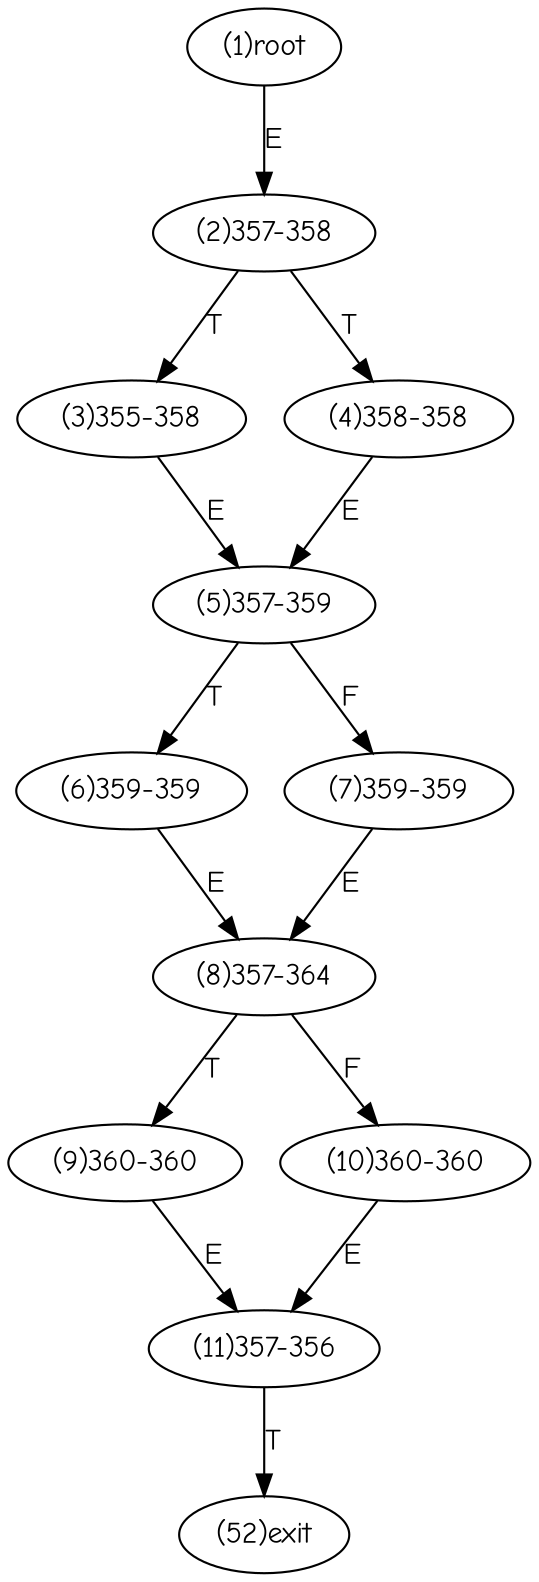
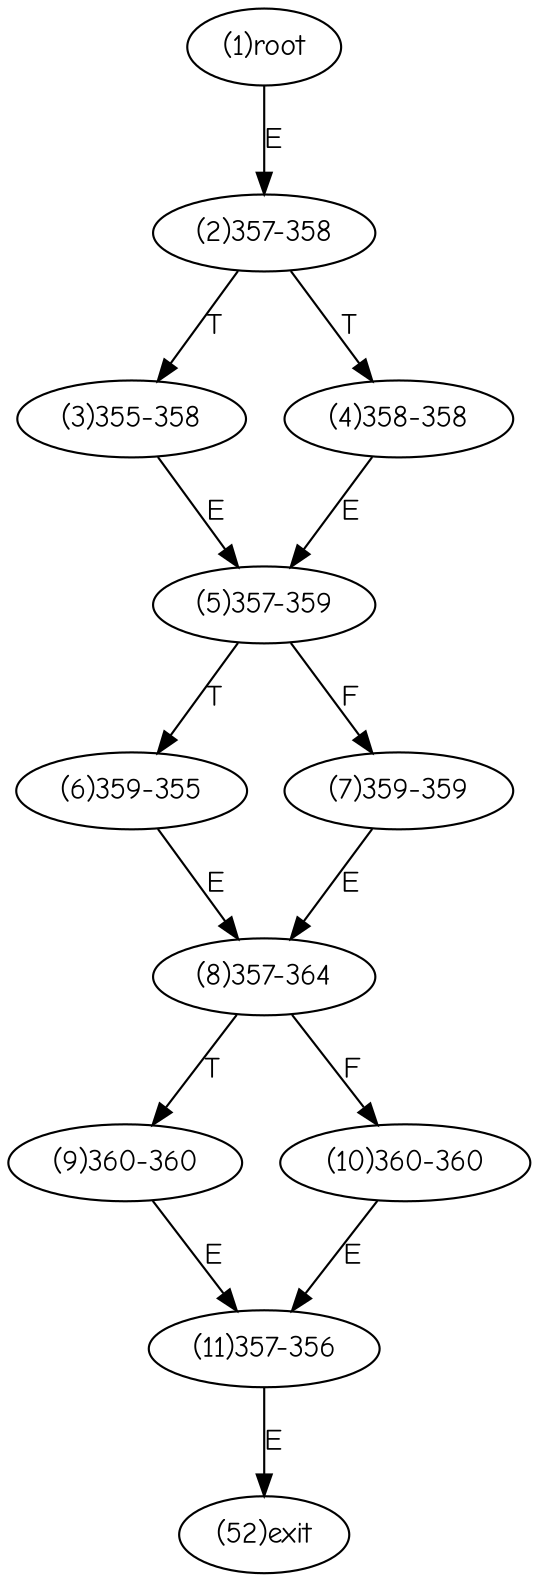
node "(6)359-359": label "(6)359-359" -> "(6)359-355"
edge "(11)357-356" -> "(52)exit": label "T" -> "E"
